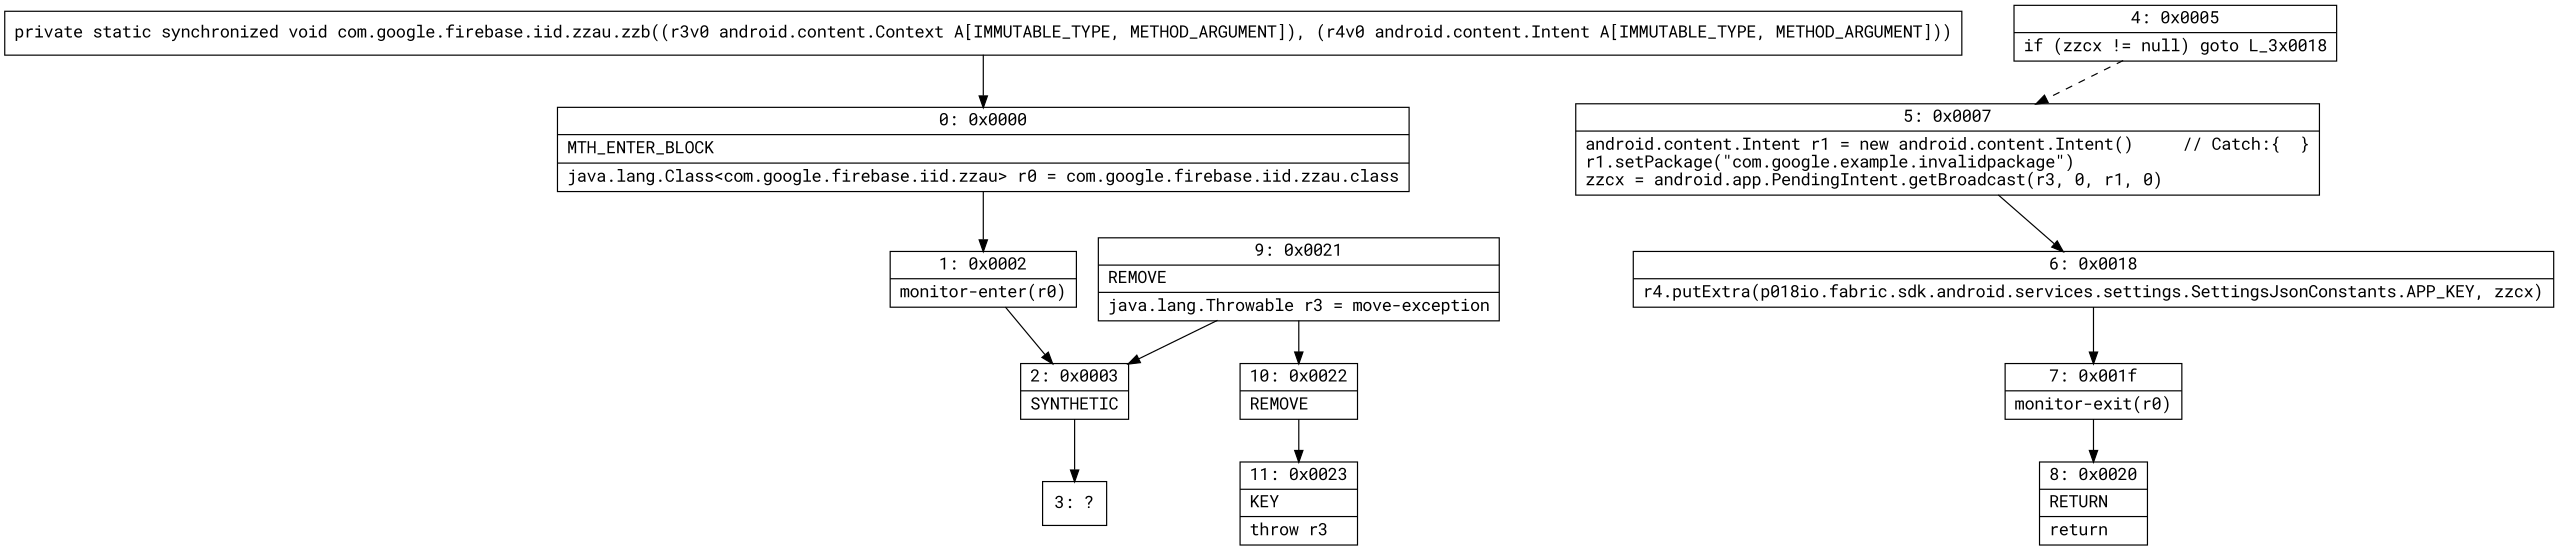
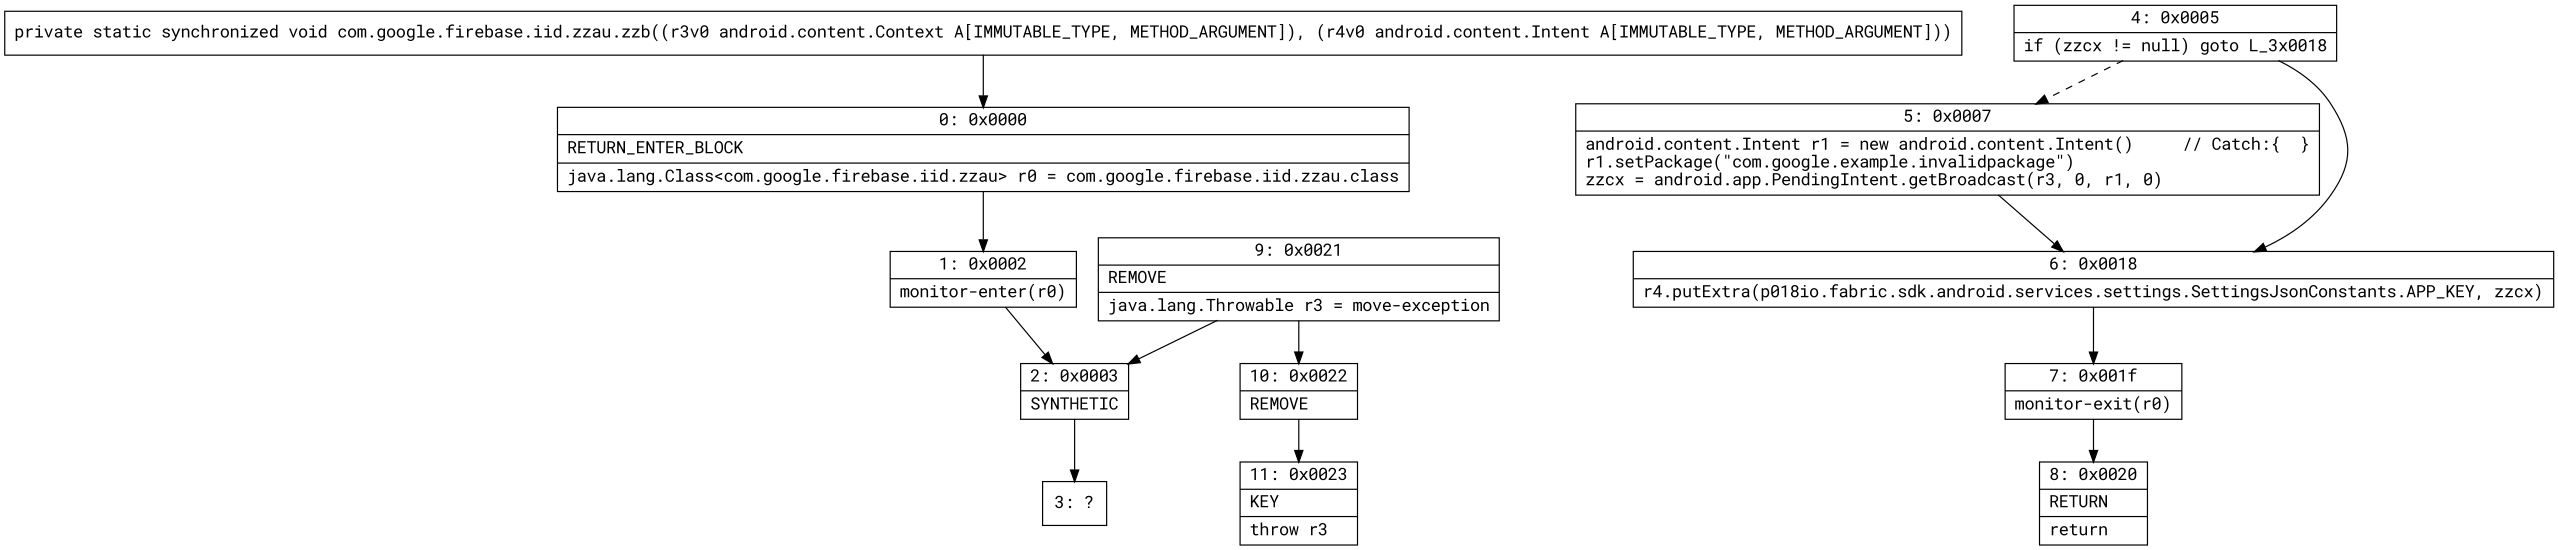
node "0: 0x0000": text "MTH_ENTER_BLOCK" -> "RETURN_ENTER_BLOCK"
edge "4: 0x0005" -> "6: 0x0018": added
